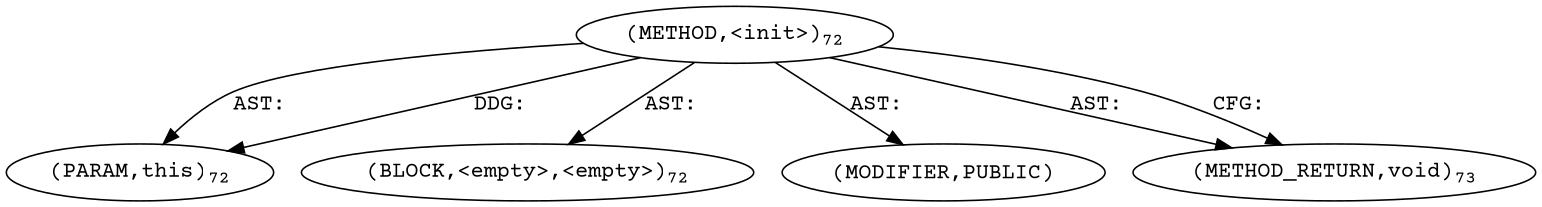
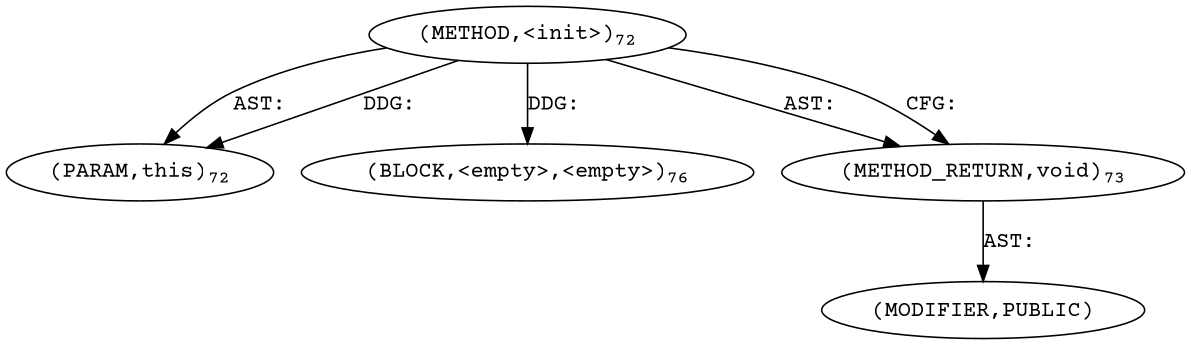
edge "(METHOD,<init>)" -> "(MODIFIER,PUBLIC)": now "(METHOD_RETURN,void)" -> "(MODIFIER,PUBLIC)"
edge "(METHOD,<init>)" -> "(BLOCK,<empty>,<empty>)": label "AST: " -> "DDG: "
node "(BLOCK,<empty>,<empty>)": text "72" -> "76"
